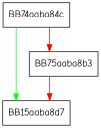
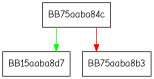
node "BB74aaba84c": label "BB74aaba84c" -> "BB75aaba84c"
edge "BB75aaba8b3" -> "BB15aaba8d7": removed
